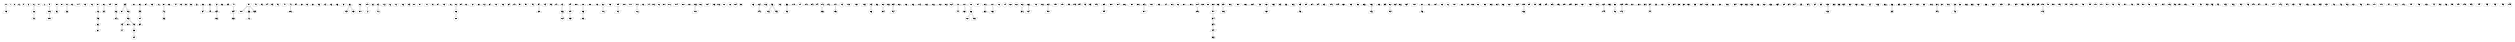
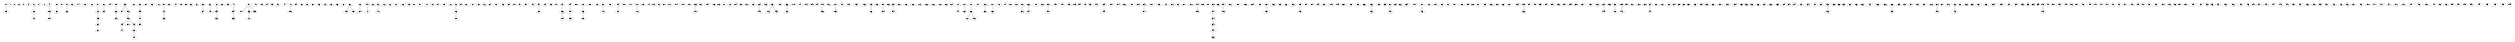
node "n131": added
